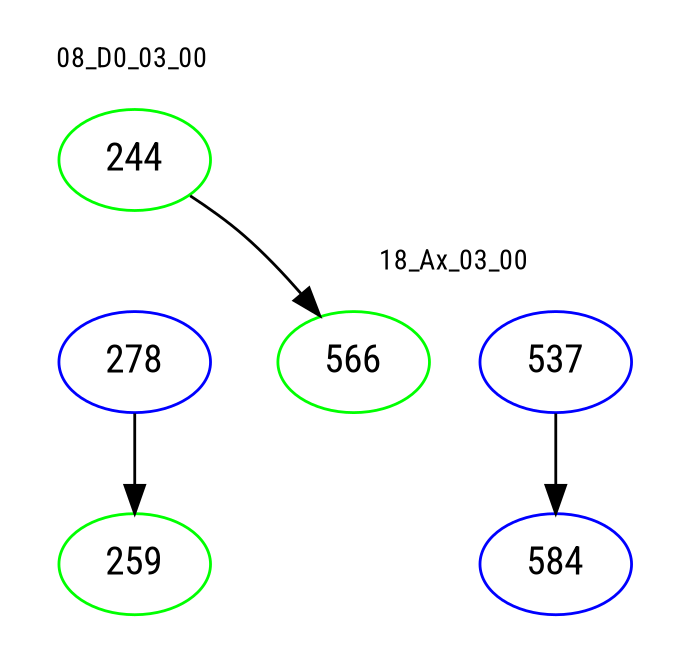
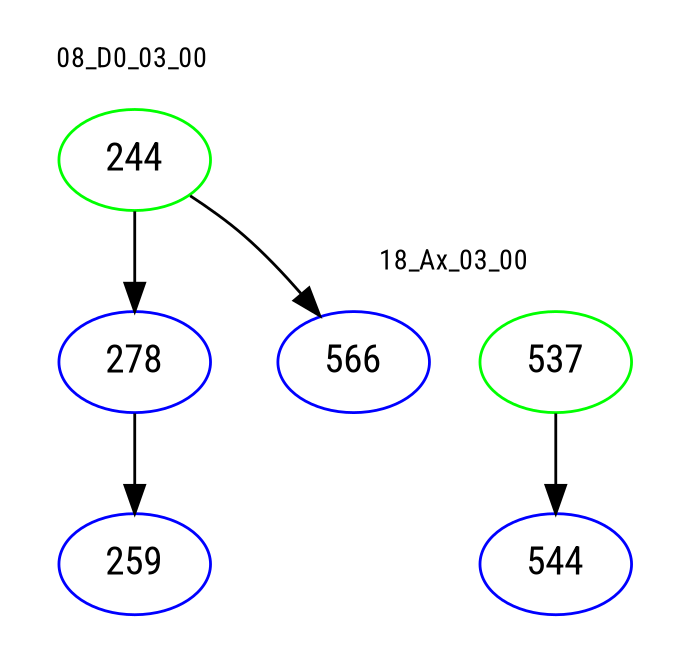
edge "244" -> "278": added
node "566": color green -> blue
node "537": color blue -> green
node "259": color green -> blue
node "584": label "584" -> "544"
